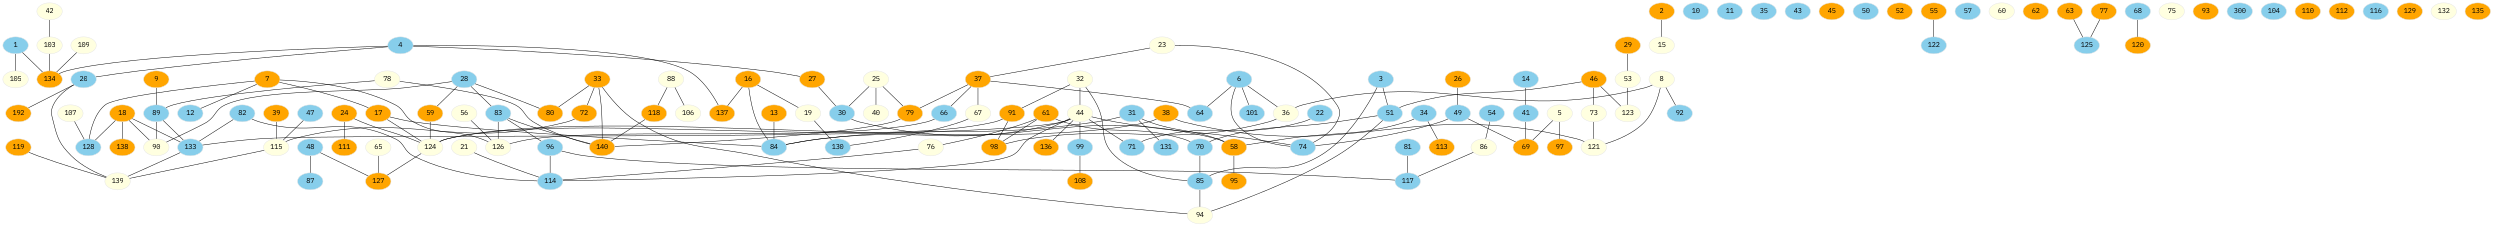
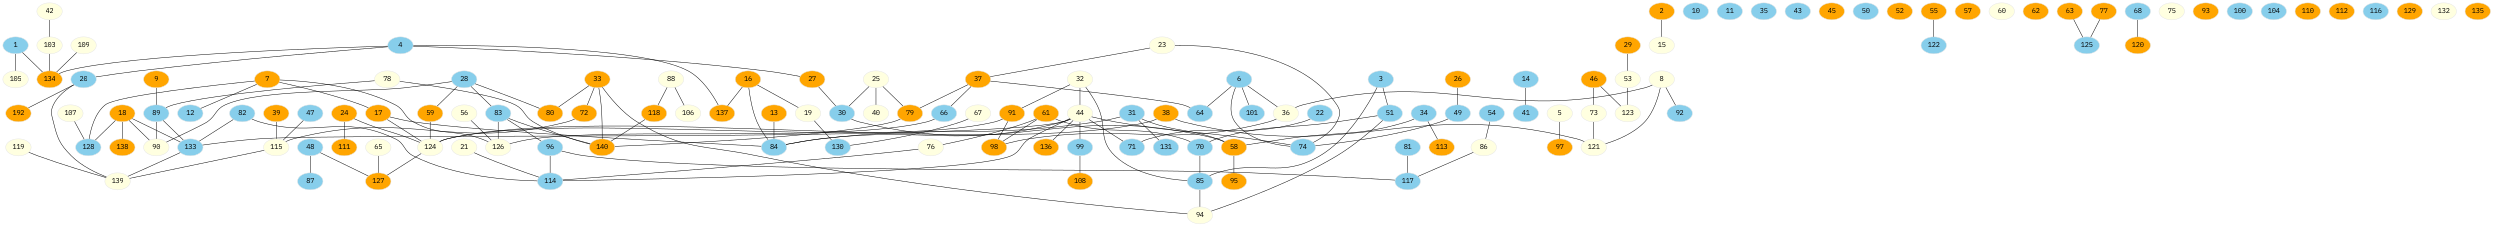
node "57": fillcolor skyblue -> orange
node "300": label "300" -> "100"
edge "46" -- "51": removed
edge "37" -- "67": removed
node "119": fillcolor orange -> lightyellow
node "69": removed
